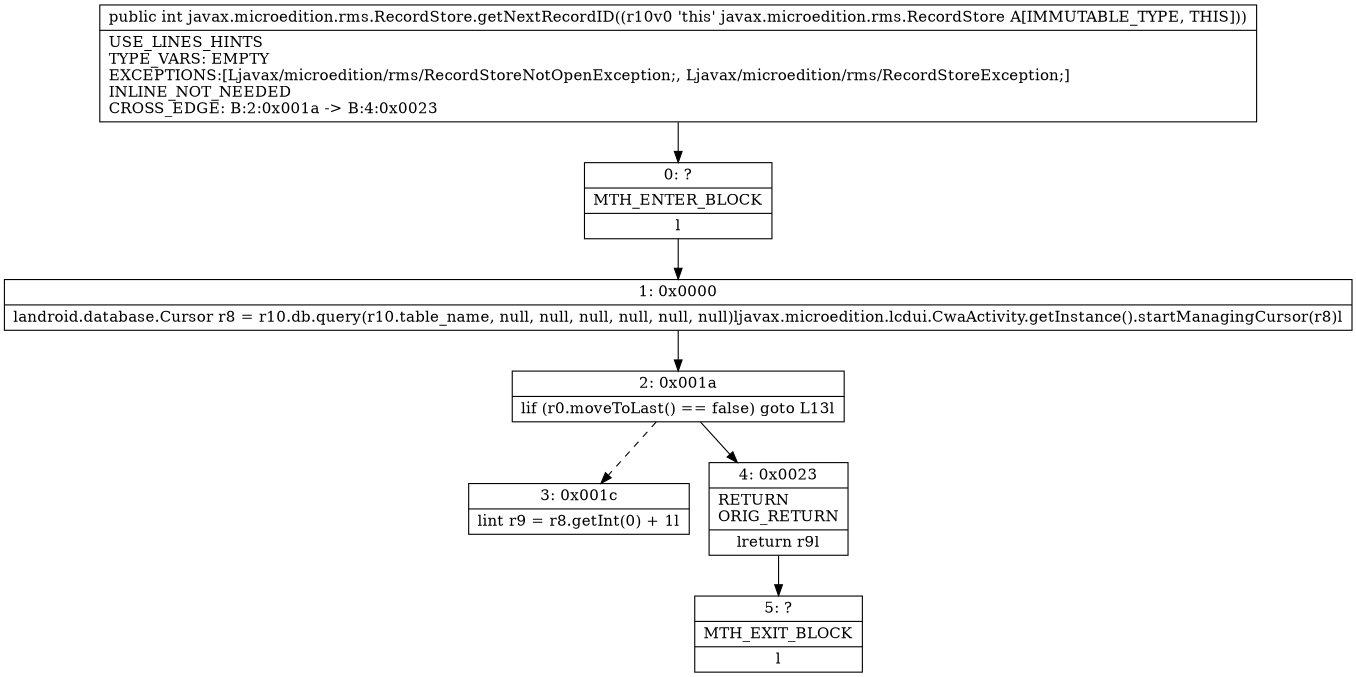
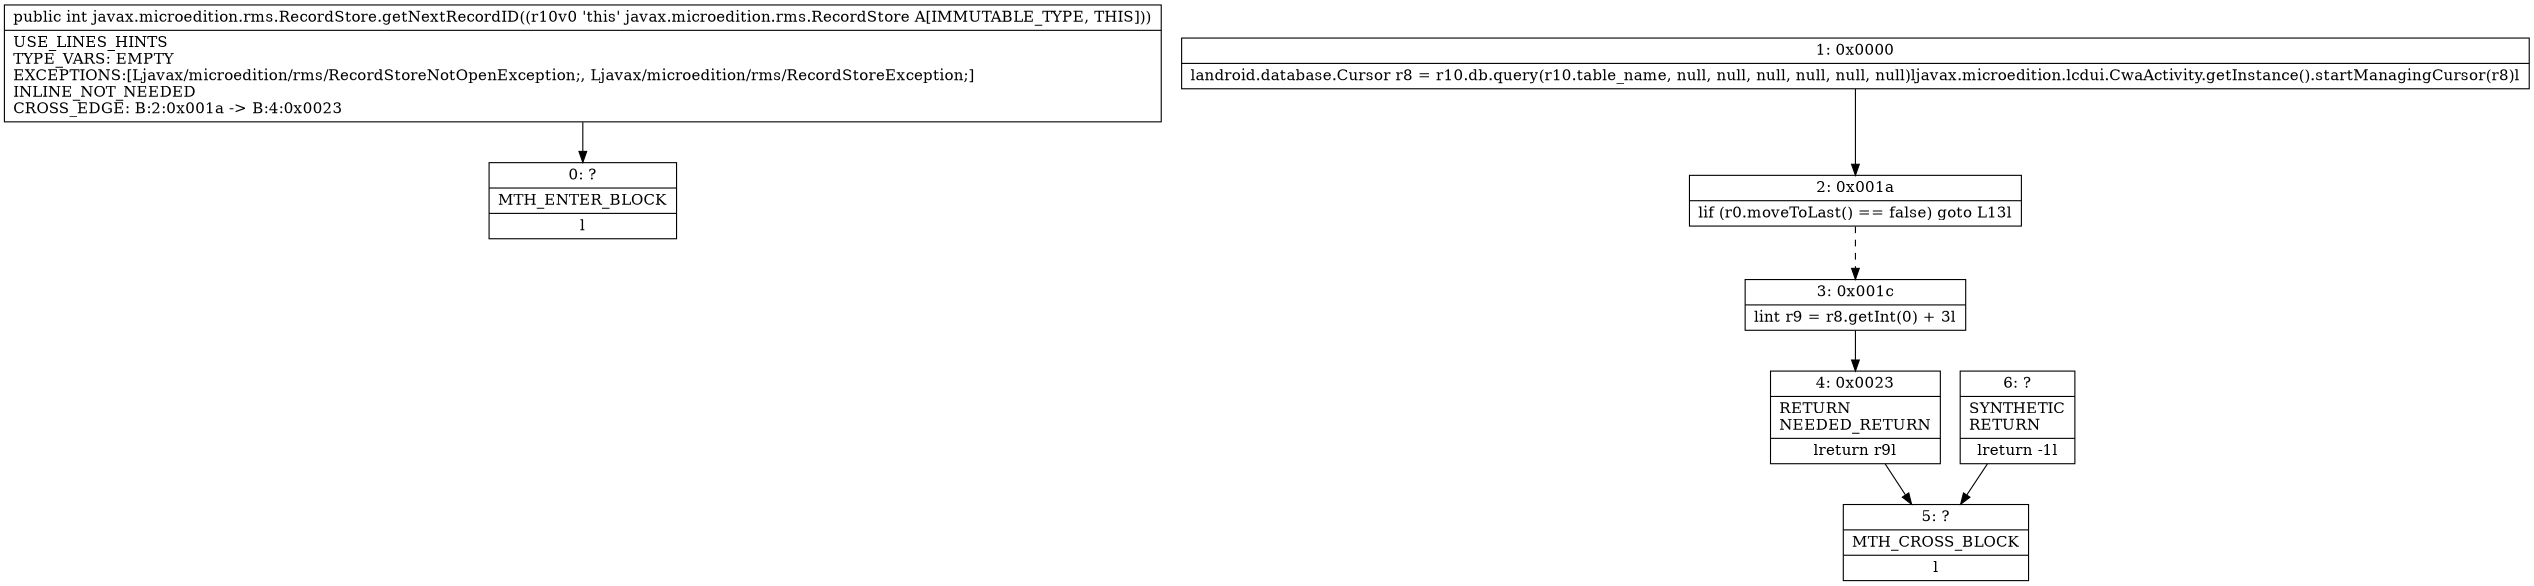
edge "0: ?" -> "1: 0x0000": removed
node "6: ?": added
edge "2: 0x001a" -> "4: 0x0023": now "3: 0x001c" -> "4: 0x0023"
node "4: 0x0023": text "ORIG_RETURN" -> "NEEDED_RETURN"
node "3: 0x001c": text "lint r9 = r8.getInt(0) + 1l" -> "lint r9 = r8.getInt(0) + 3l"
node "5: ?": text "MTH_EXIT_BLOCK" -> "MTH_CROSS_BLOCK"
